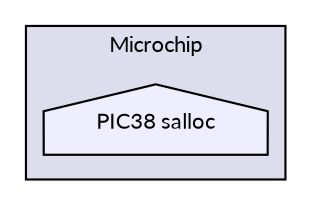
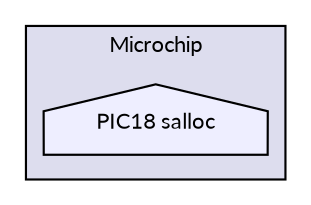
node "PIC38 salloc": label "PIC38 salloc" -> "PIC18 salloc"
